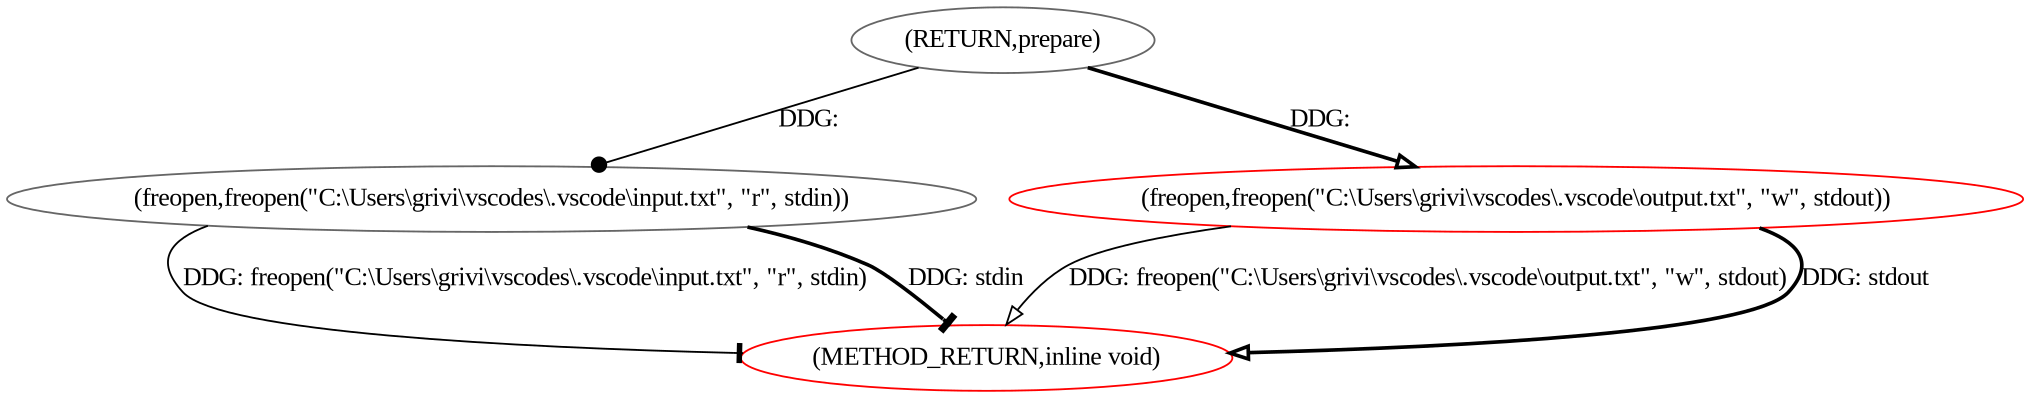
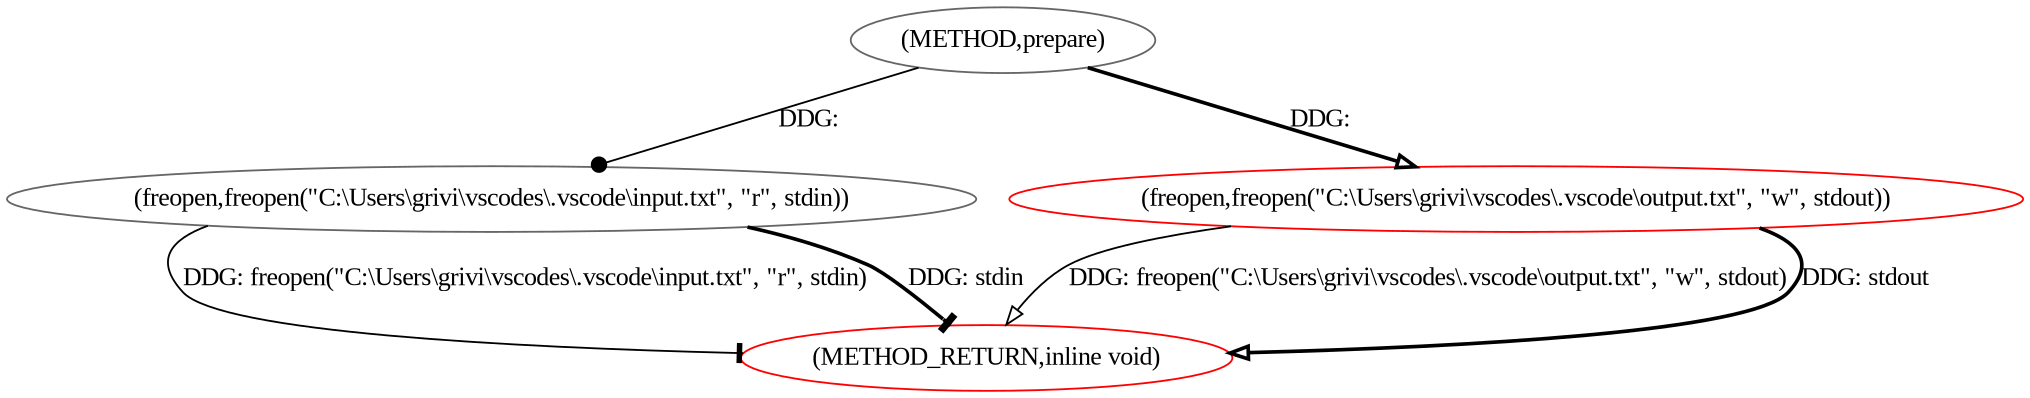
node "(RETURN,prepare)": label "(RETURN,prepare)" -> "(METHOD,prepare)"
